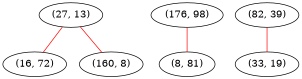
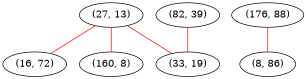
node "(176, 98)": label "(176, 98)" -> "(176, 88)"
edge "(27, 13)" -- "(33, 19)": added
node "(8, 81)": label "(8, 81)" -> "(8, 86)"
